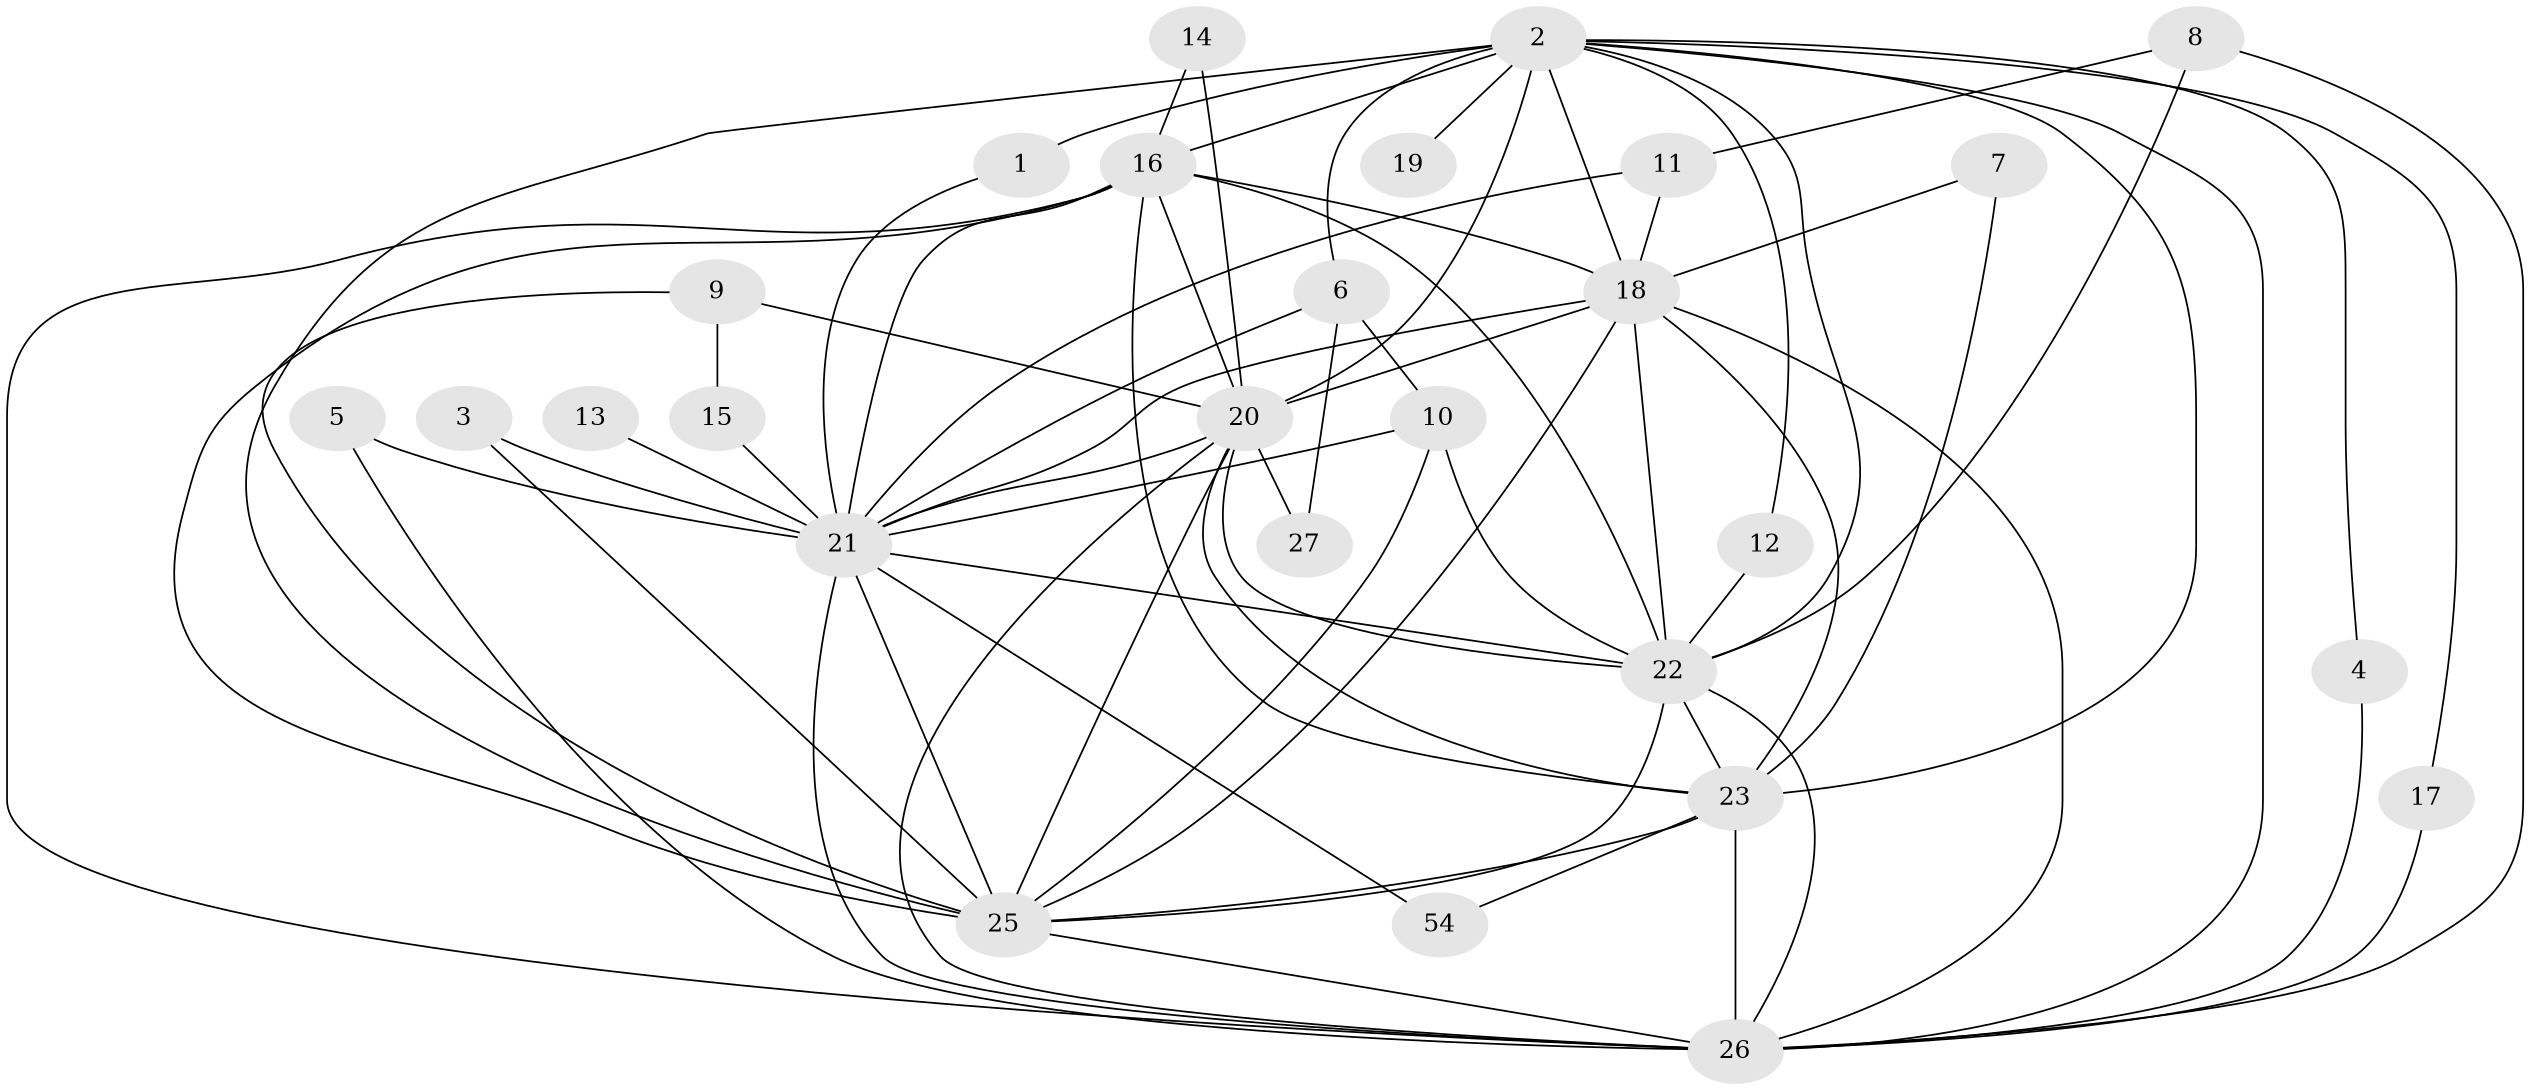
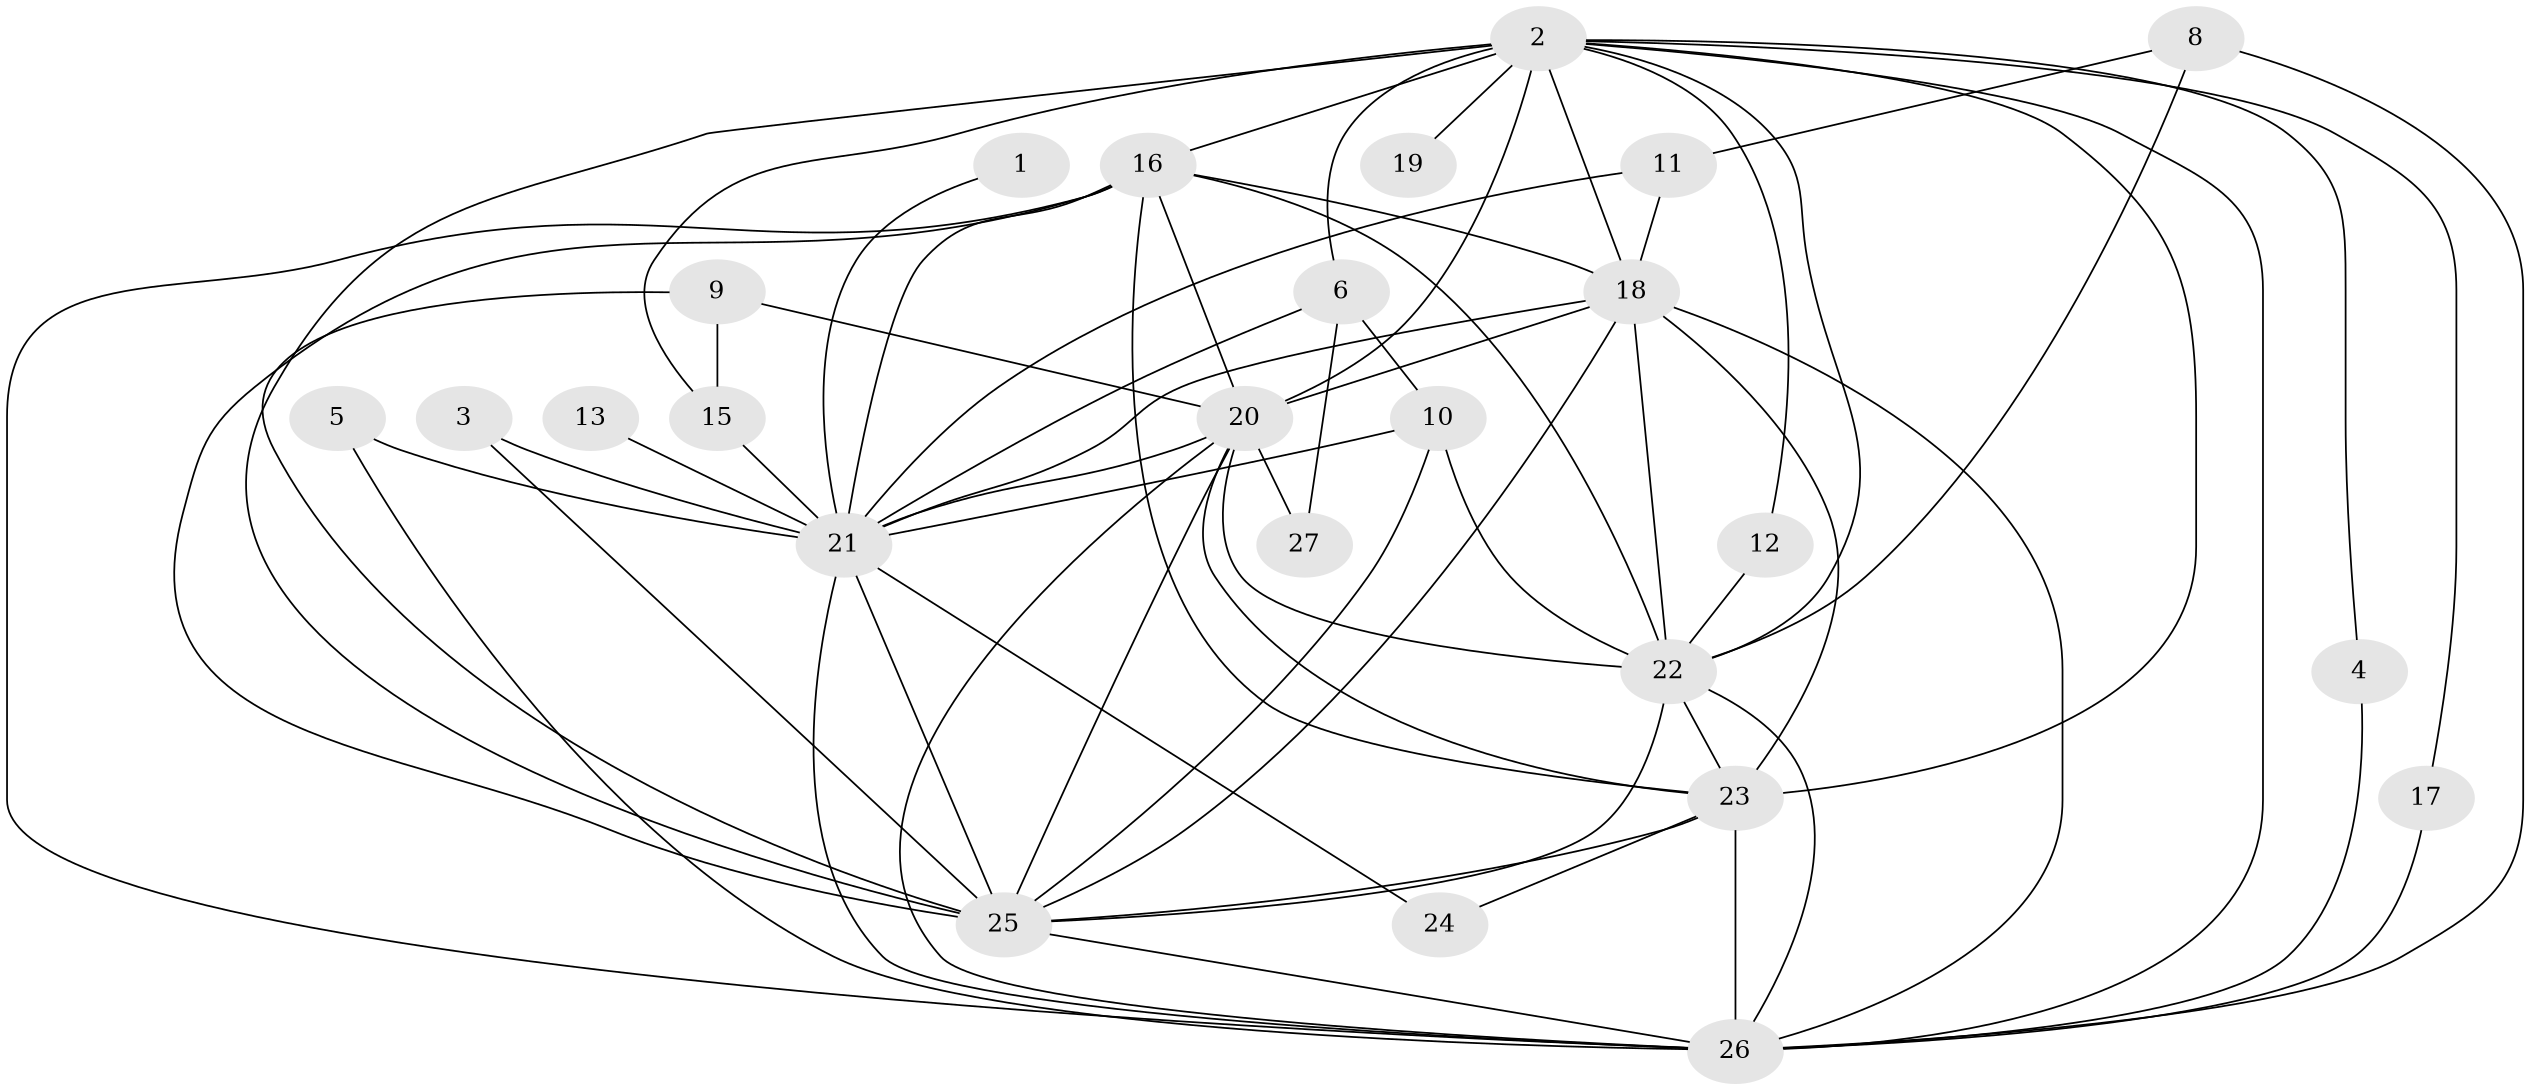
node "14": removed
edge "2" -- "1": now "2" -- "15"
node "7": removed
edge "21" -- "22": removed
node "54": label "54" -> "24"
